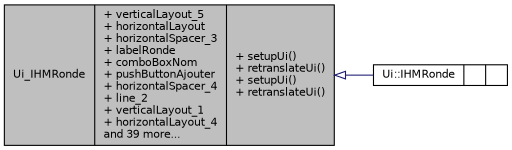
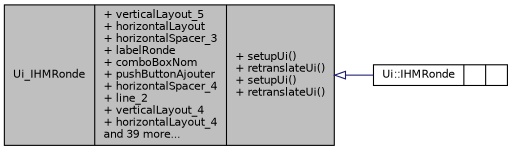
node "Ui_IHMRonde": text "+ verticalLayout_1" -> "+ verticalLayout_4"
